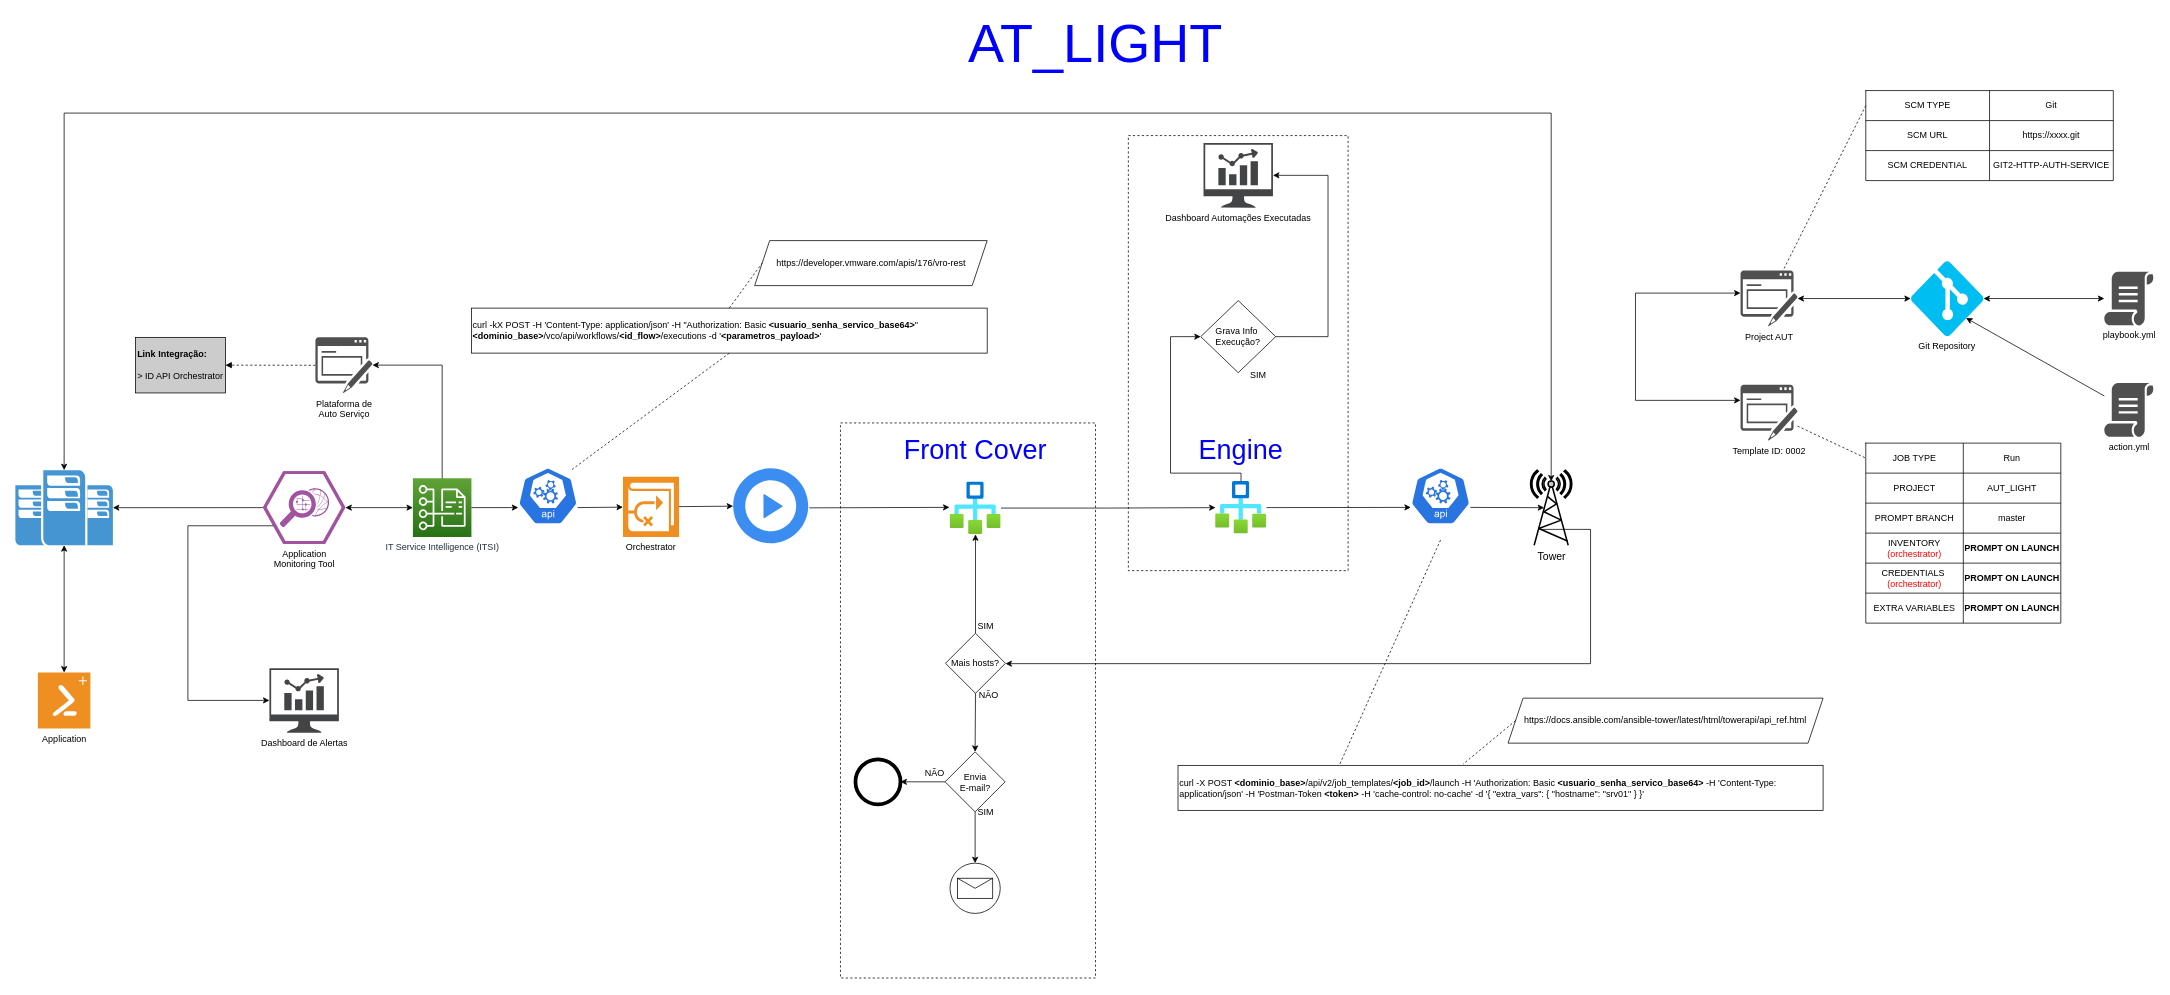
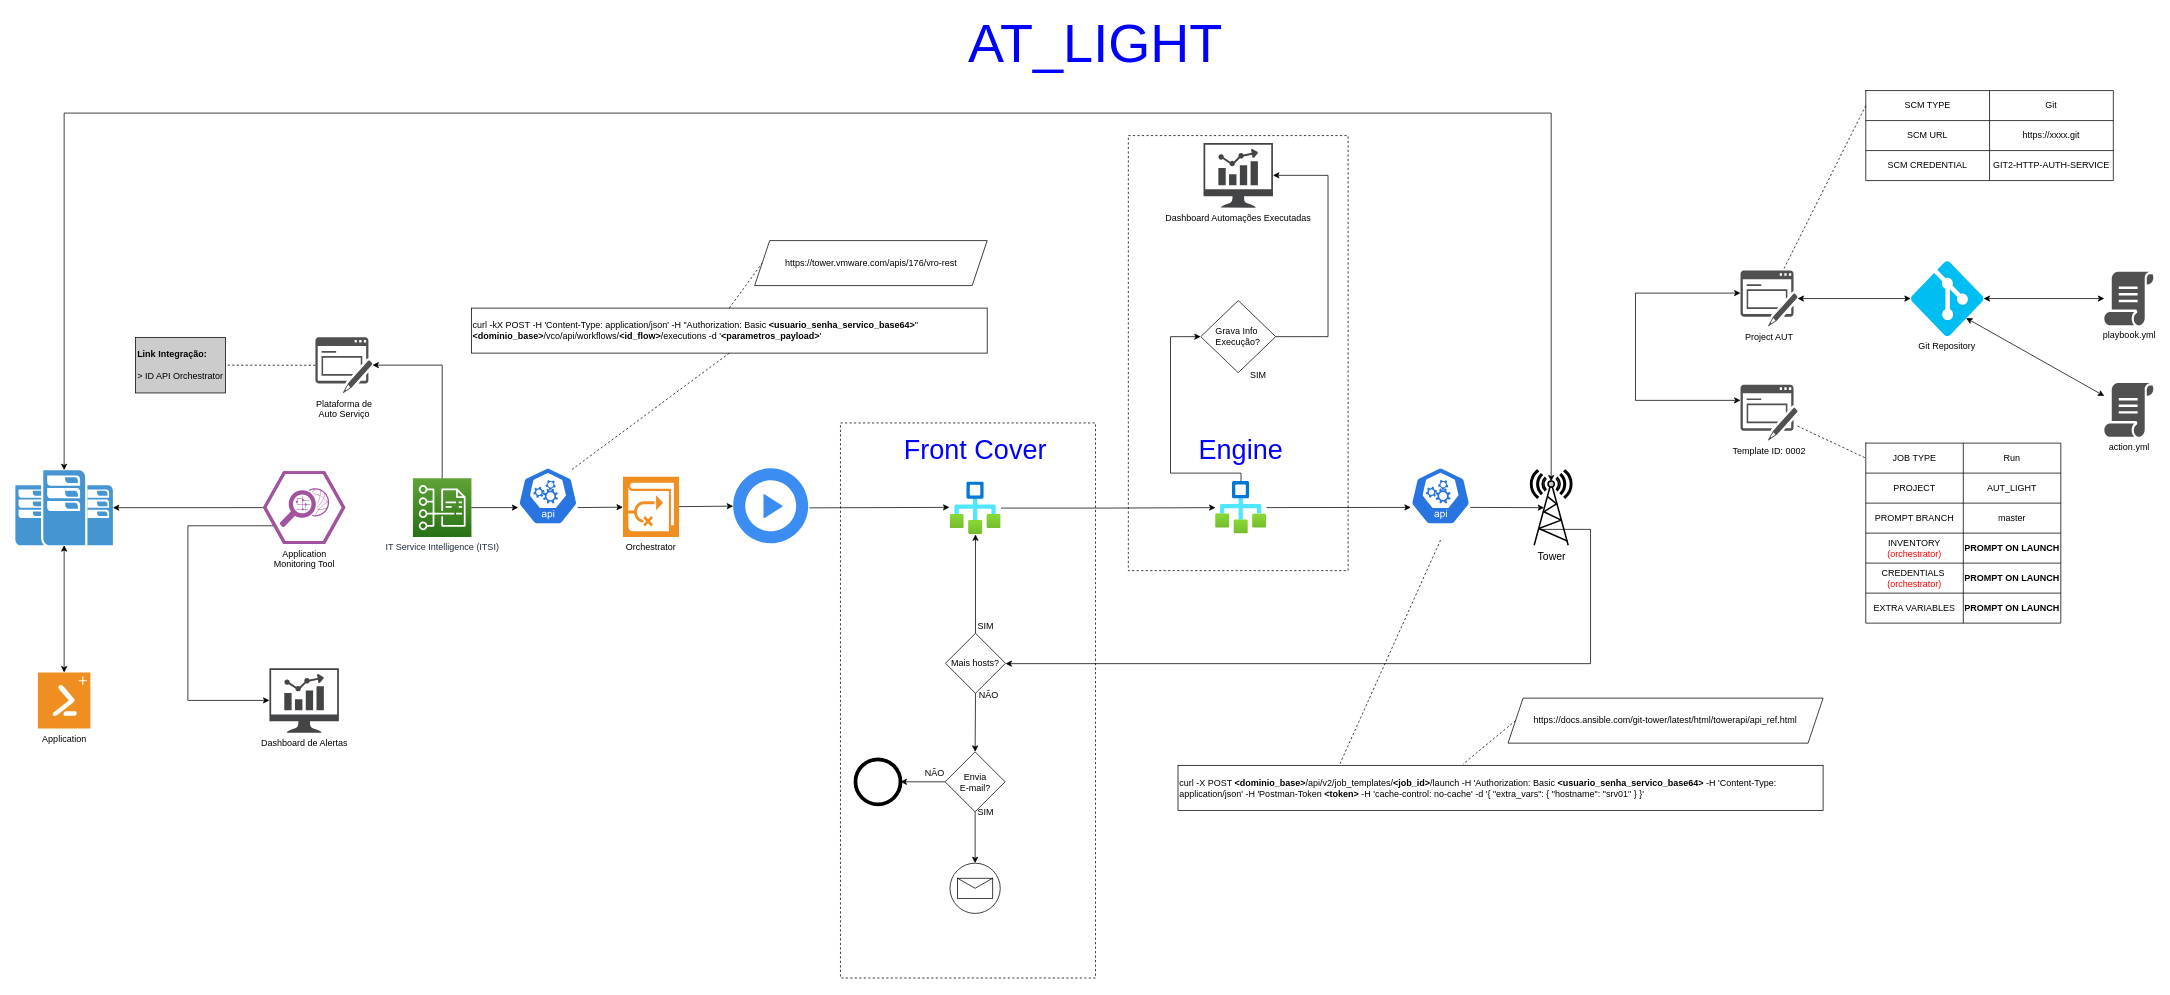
node "https://developer.vmware.com/apis/176/vro-rest": label "https://developer.vmware.com/apis/176/vro-rest" -> "https://tower.vmware.com/apis/176/vro-rest"
edge "Plataforma de Auto Serviço" -> "Link Integração: > ID API Orchestrator": arrowhead block -> none
edge "action.yml" -> "Git Repository": arrowhead none -> classic
edge "IT Service Intelligence (ITSI)" -- "Application Monitoring Tool": removed
node "https://docs.ansible.com/ansible-tower/latest/html/towerapi/api_ref.html": label "https://docs.ansible.com/ansible-tower/latest/html/towerapi/api_ref.html" -> "https://docs.ansible.com/git-tower/latest/html/towerapi/api_ref.html"
